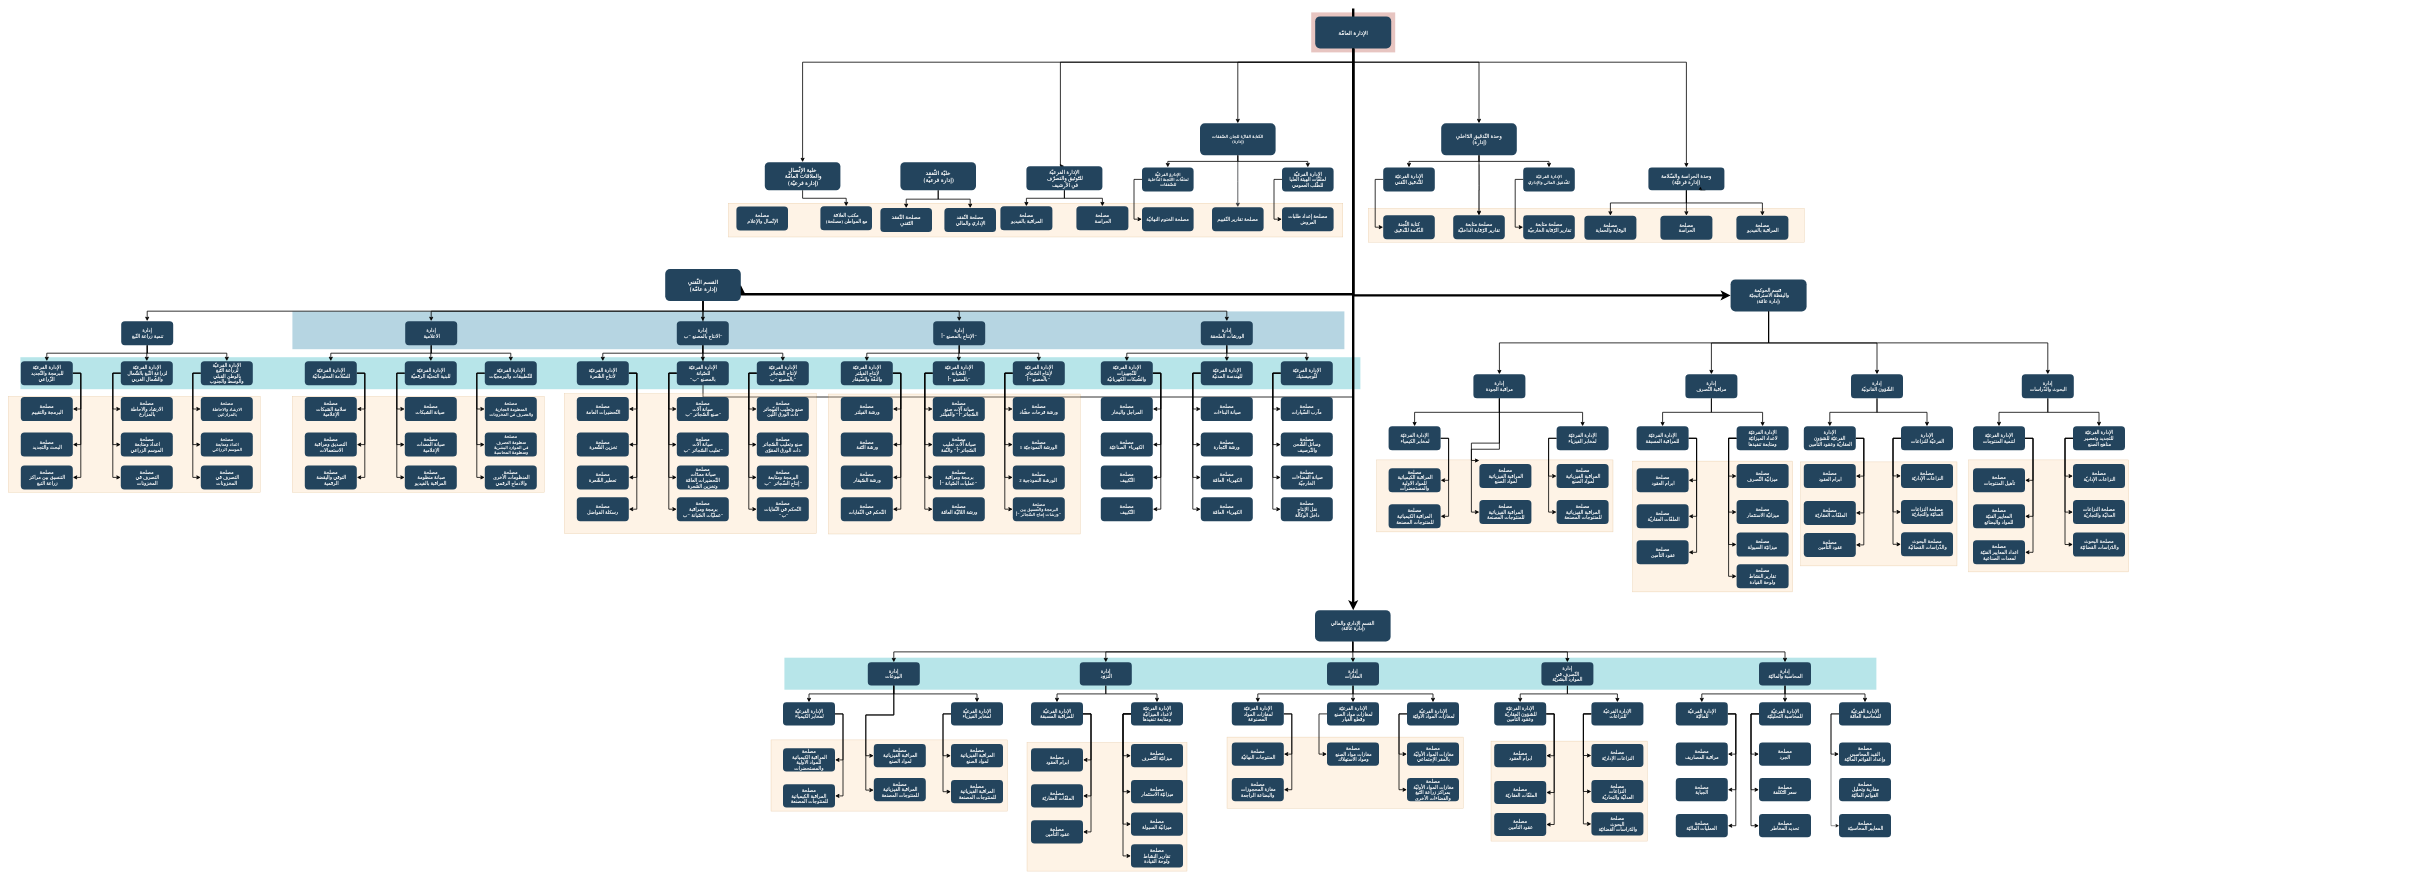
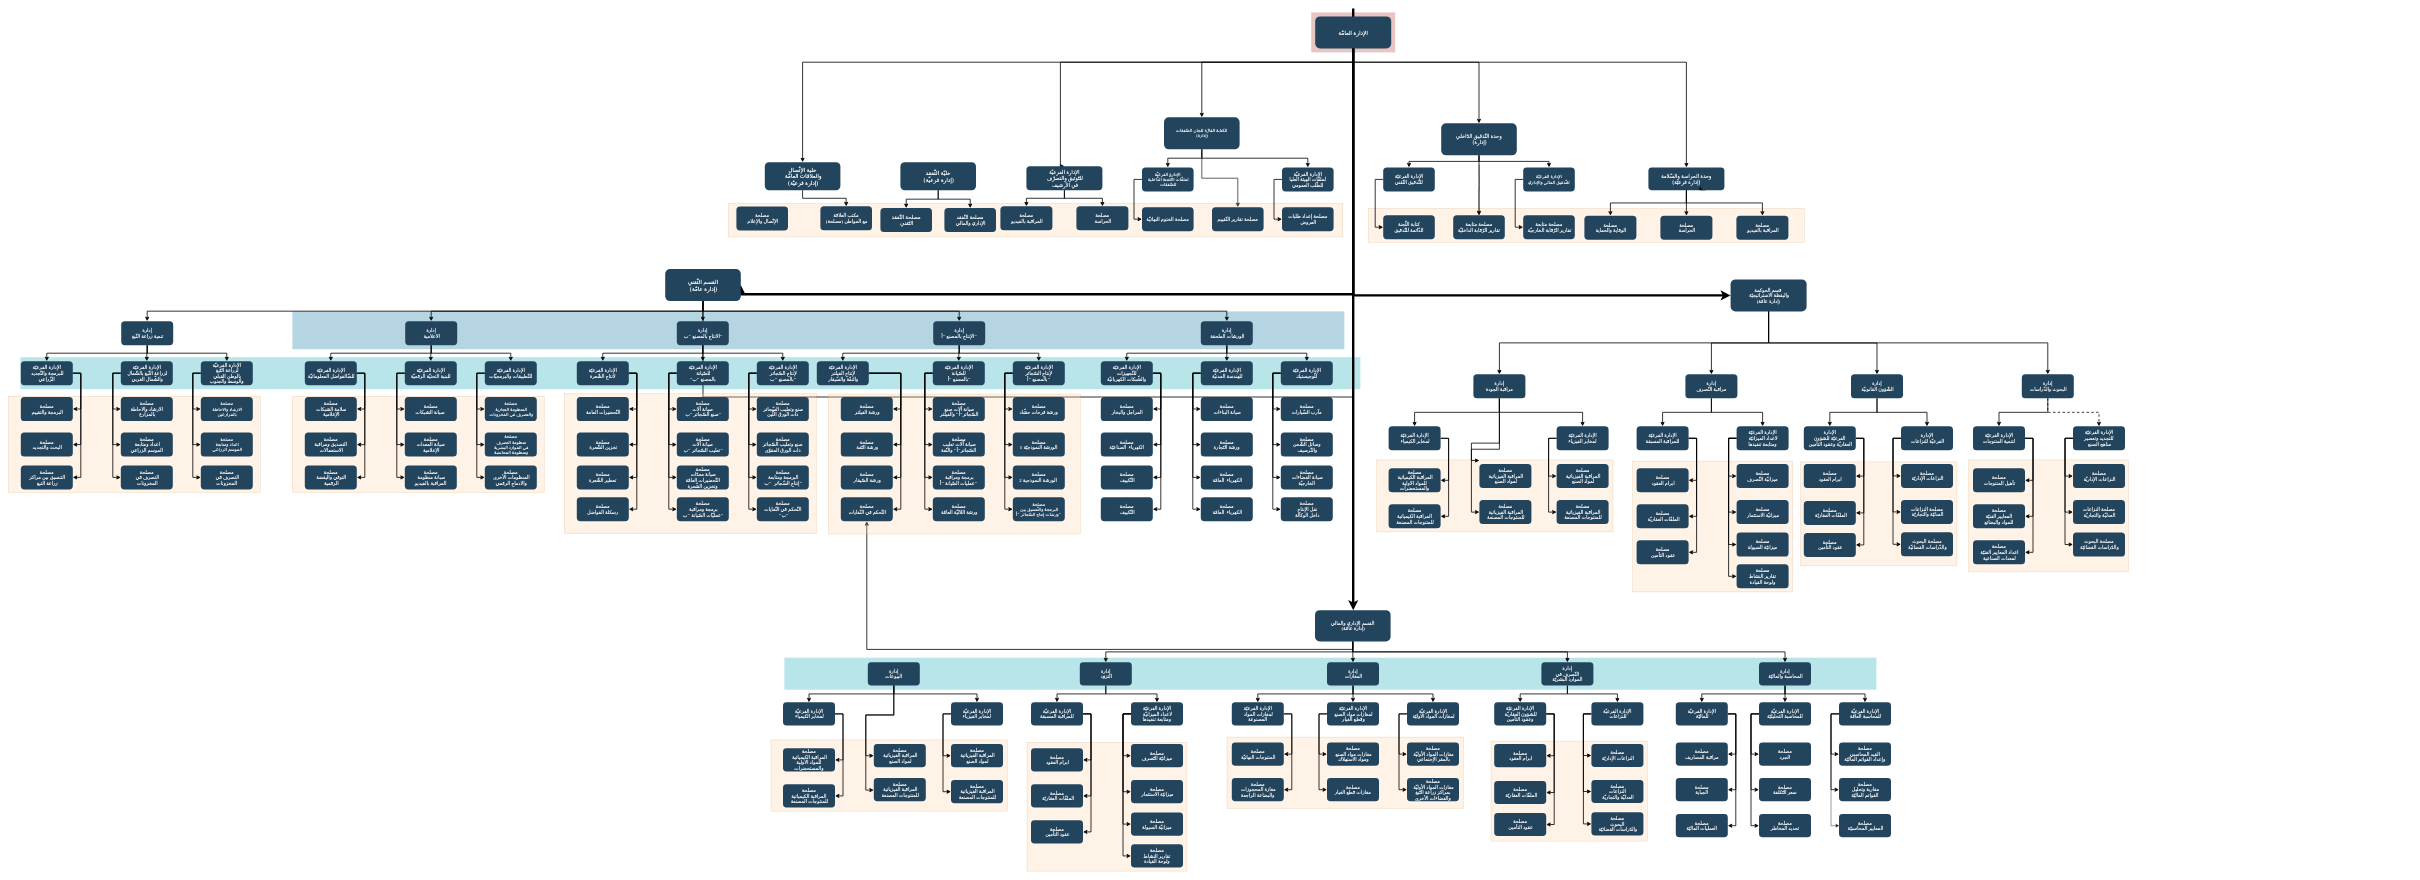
node "الكتابة القارّة للجان الصّفقات (إدارة)": moved (1238, 139) -> (1202, 133)
node "الإدارة الفرعيّة للسّلامة المعلوماتيّة": label "الإدارة الفرعيّة للسّلامة المعلوماتيّة" -> "الإدارة الفرعيّة للسّالفواضل المعلوماتيّة"
node "الإدارة الفرعيّة لإنتاج الفيلتر والنفّة والسّيقار": moved (867, 373) -> (843, 373)
edge "إدارة البحوث والدّراسات" -> "الإدارة الفرعيّة للتجديد وتعصير مناهج الصنع": style solid -> dashed
edge "القسم الإداري والمالي (إدارة عامّة)" -> "إدارة البيوعات": now "القسم الإداري والمالي (إدارة عامّة)" -> "مصلحة التّحكم في النّفايات"
edge "الإدارة الفرعيّة لمغازات مواد الصنع وقطع الغيار" -> "مصلحة مغازات قطع الغيار": added
node "مصلحة مغازات قطع الغيار": added
edge "الإدارة الفرعيّة للمحاسبة العامّة" -> "مصلحة مقاربة وتحليل القوائم الماليّة": added
